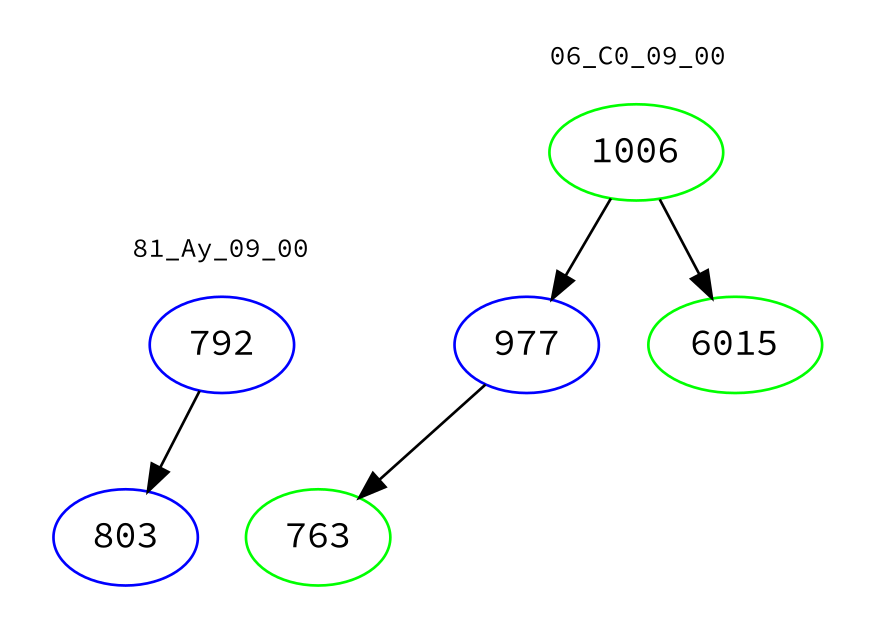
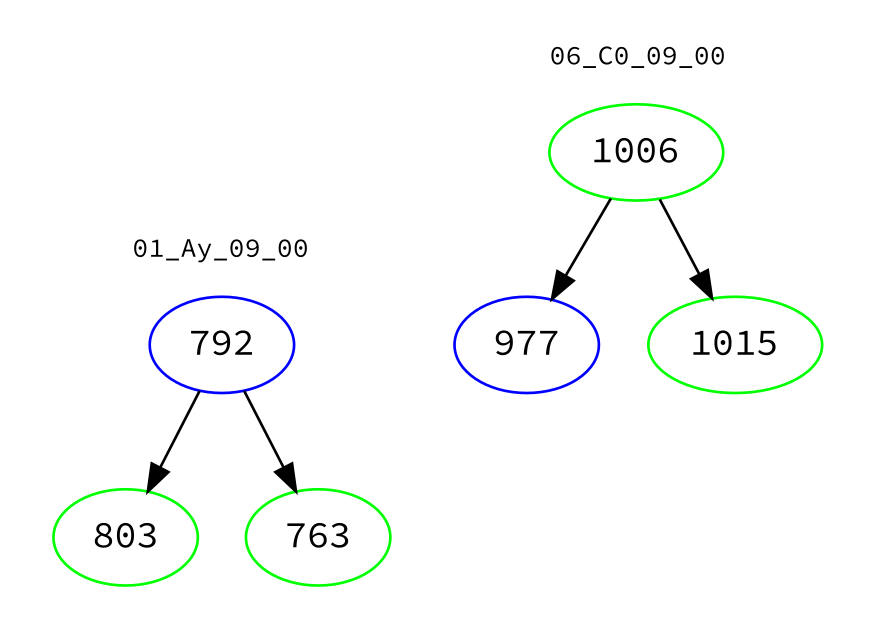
cluster "81_Ay_09_00": label "81_Ay_09_00" -> "01_Ay_09_00"
node "6015": label "6015" -> "1015"
edge "977" -> "763": now "792" -> "763"
node "803": color blue -> green
